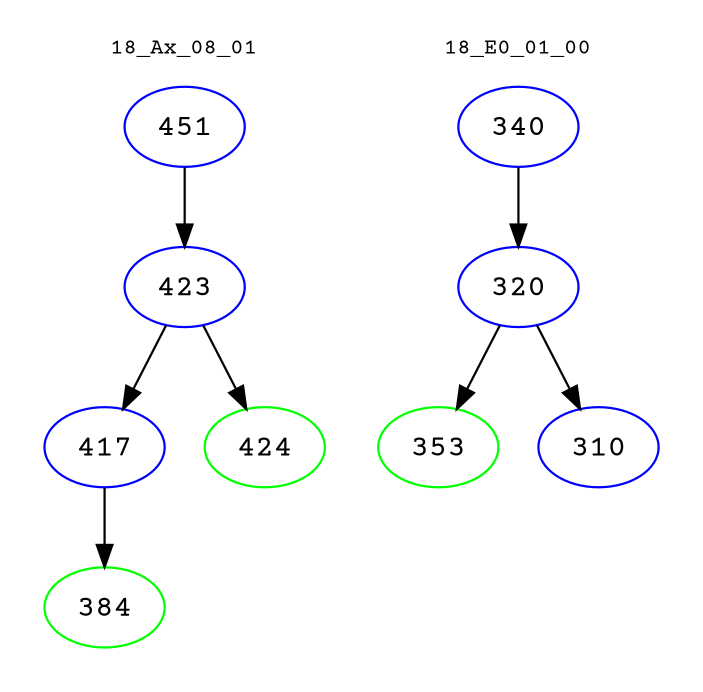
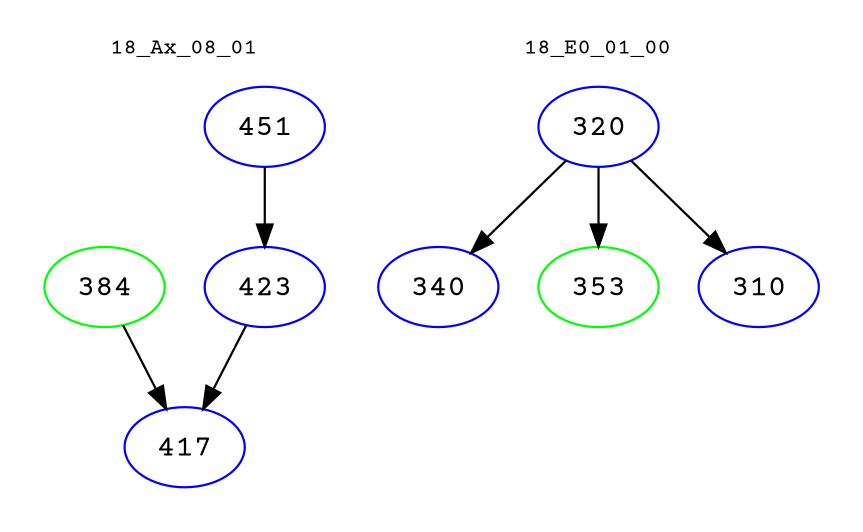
edge "340" -> "320": reversed
node "424": removed
edge "417" -> "384": reversed
